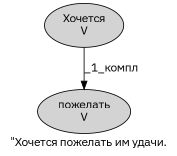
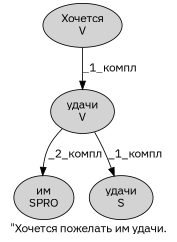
node "пожелать V": label "пожелать V" -> "удачи V"
node "им SPRO": added
node "удачи S": added
